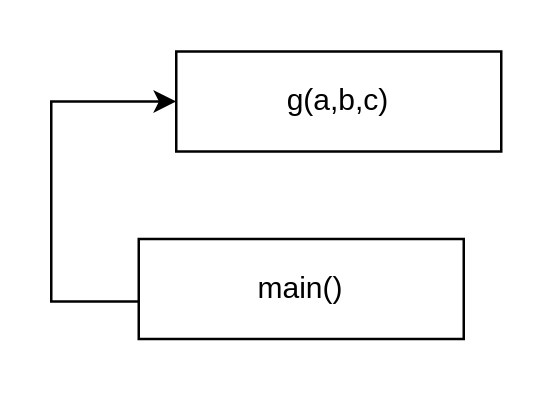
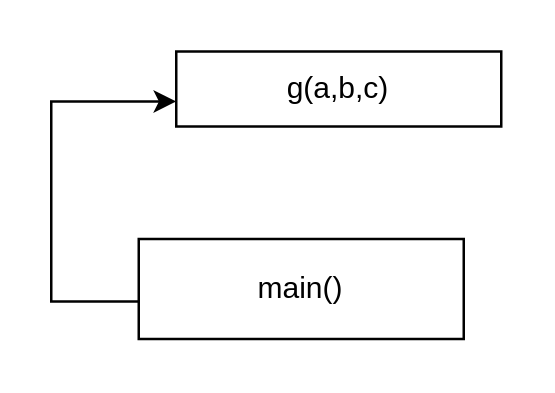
node "g(a,b,c)": size 325x100 -> 325x75
